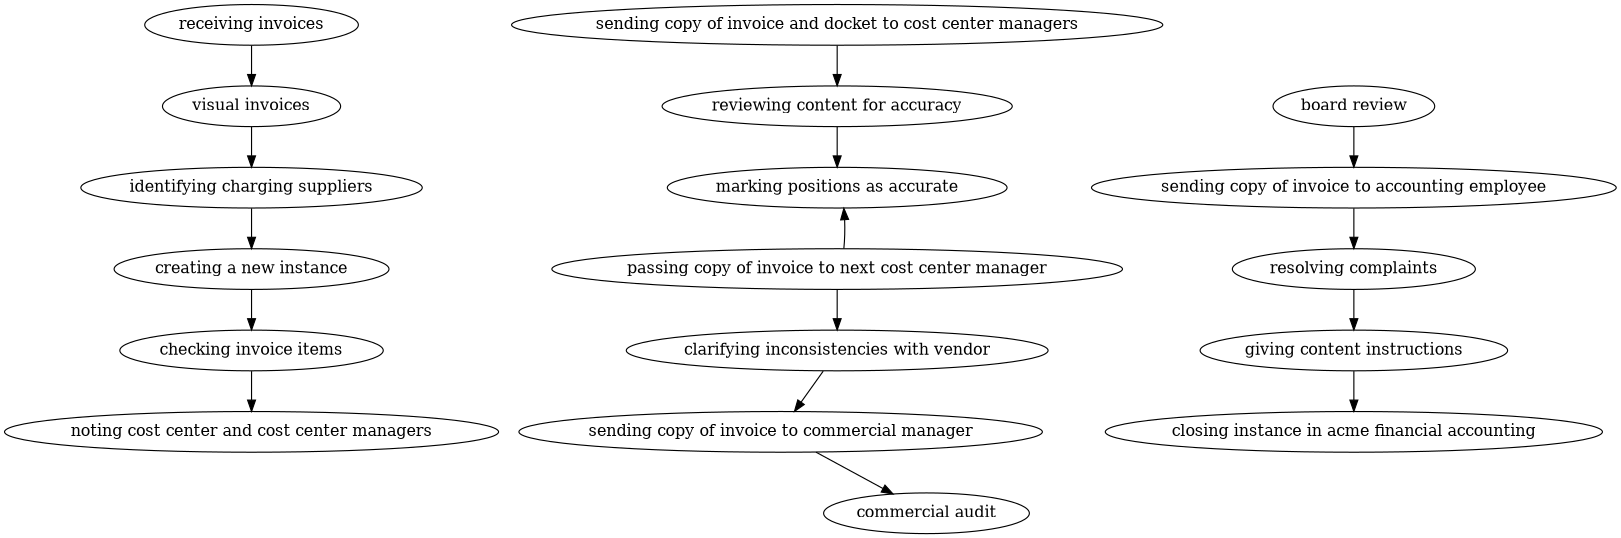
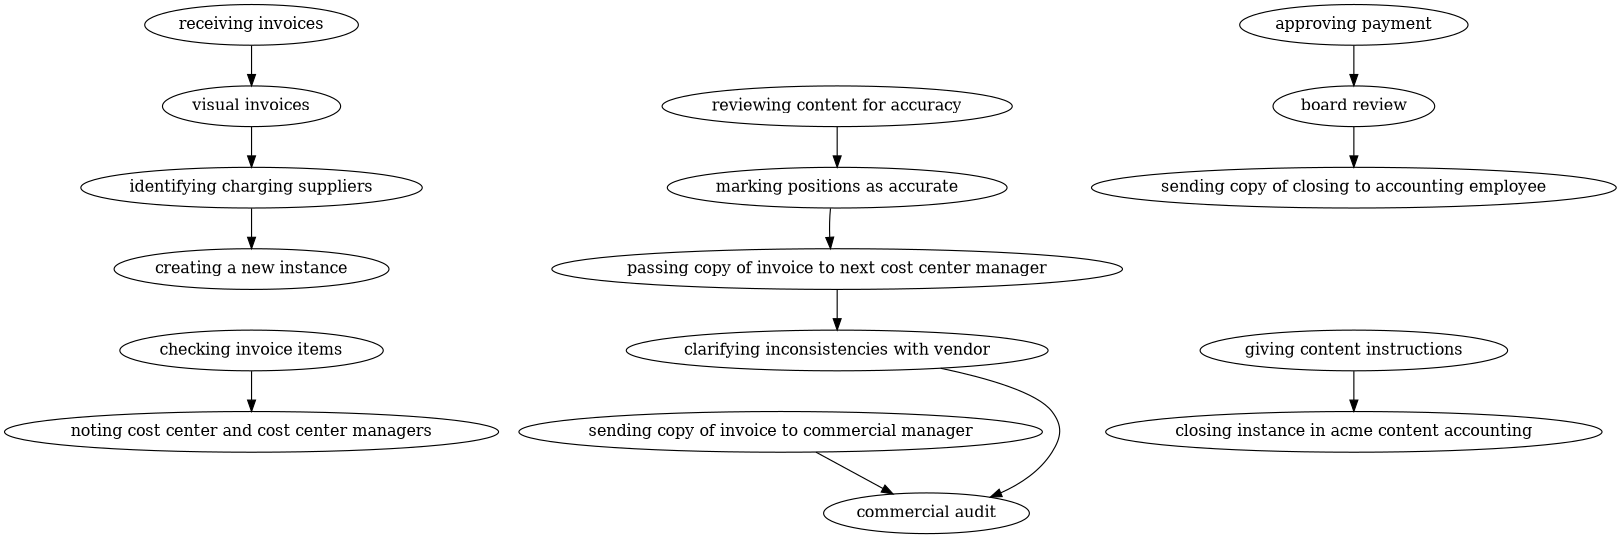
node "sending copy of invoice and docket to cost center managers": removed
node "approving payment": added
node "sending copy of invoice to accounting employee": label "sending copy of invoice to accounting employee" -> "sending copy of closing to accounting employee"
edge "passing copy of invoice to next cost center manager" -> "marking positions as accurate": reversed
node "resolving complaints": removed
edge "creating a new instance" -> "checking invoice items": removed
edge "clarifying inconsistencies with vendor" -> "sending copy of invoice to commercial manager": now "clarifying inconsistencies with vendor" -> "commercial audit"
node "closing instance in acme financial accounting": label "closing instance in acme financial accounting" -> "closing instance in acme content accounting"
